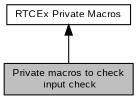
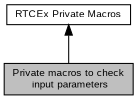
node "Private macros to check input check": label "Private macros to check input check" -> "Private macros to check input parameters"
